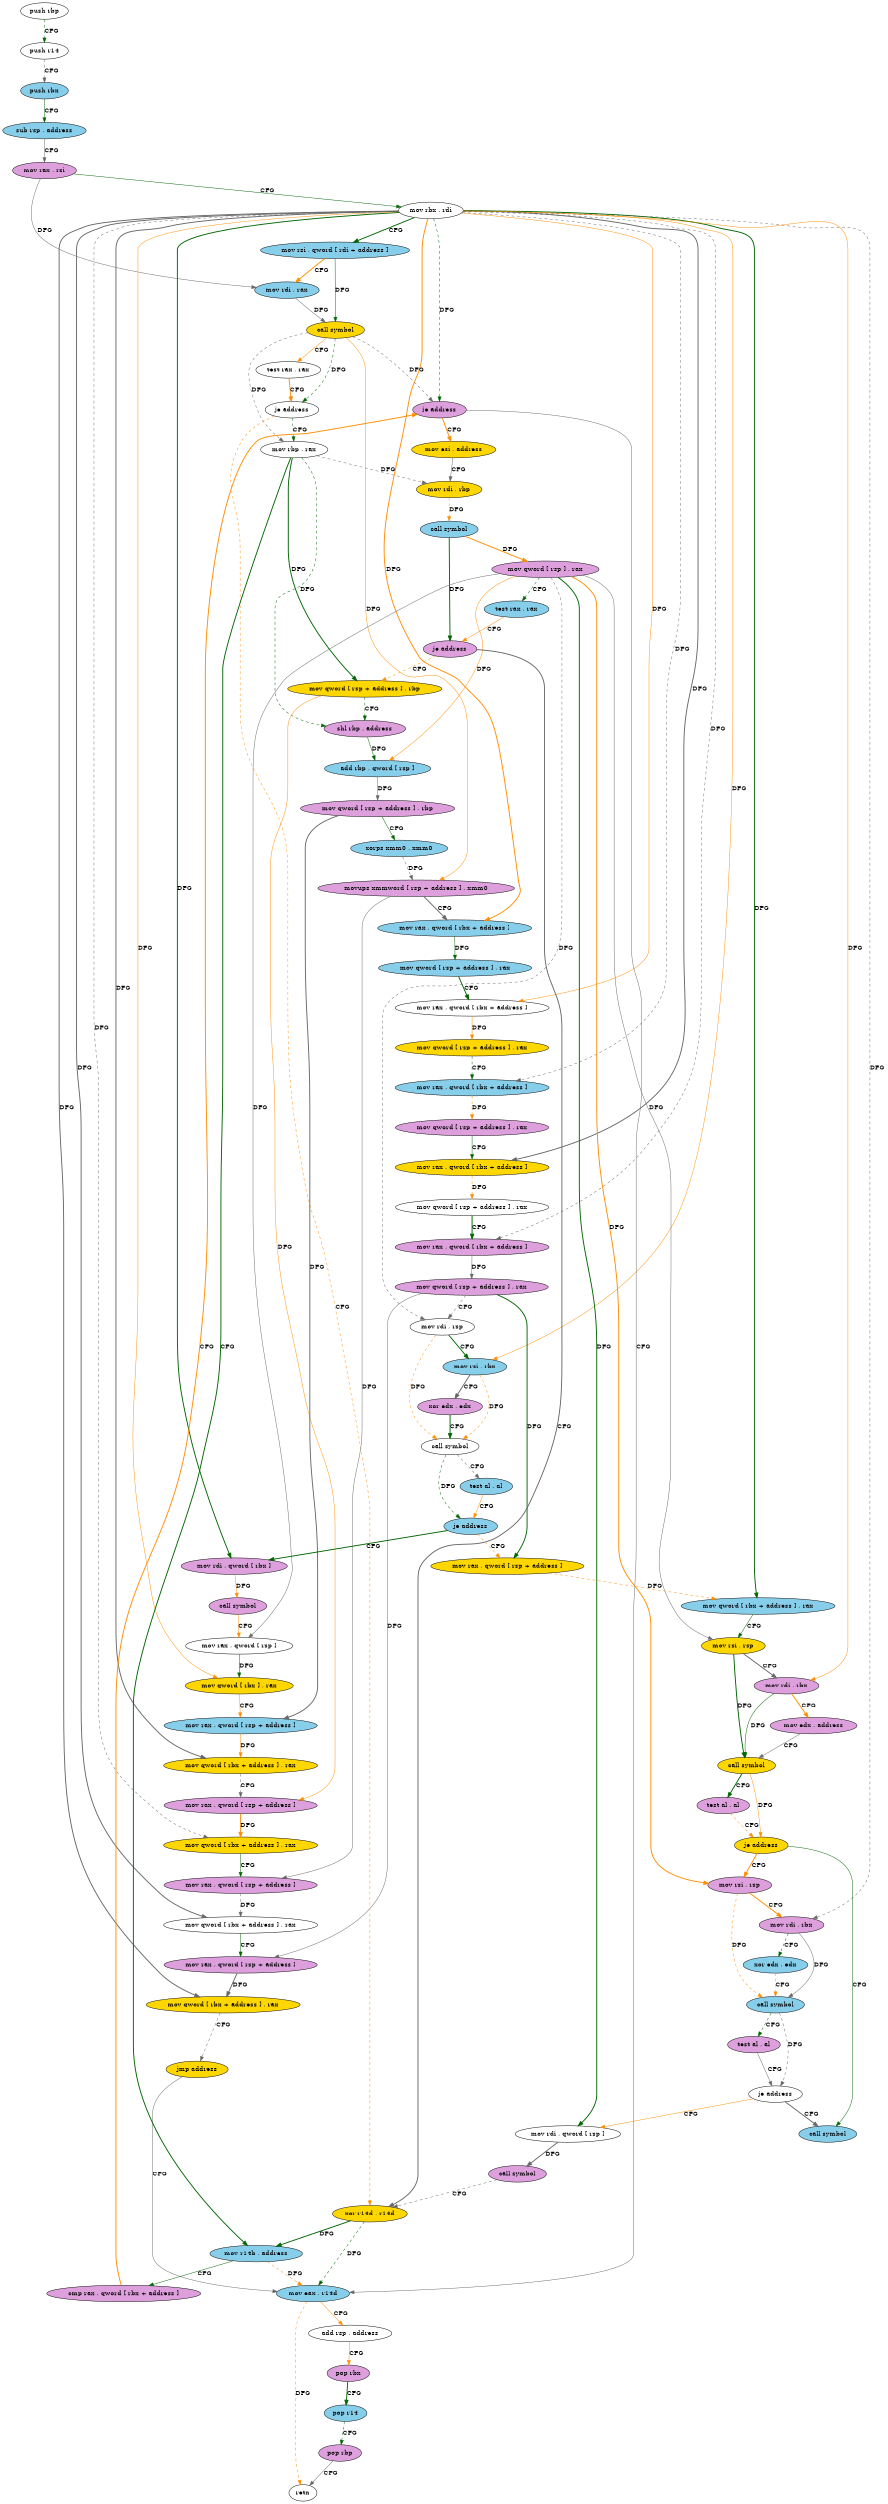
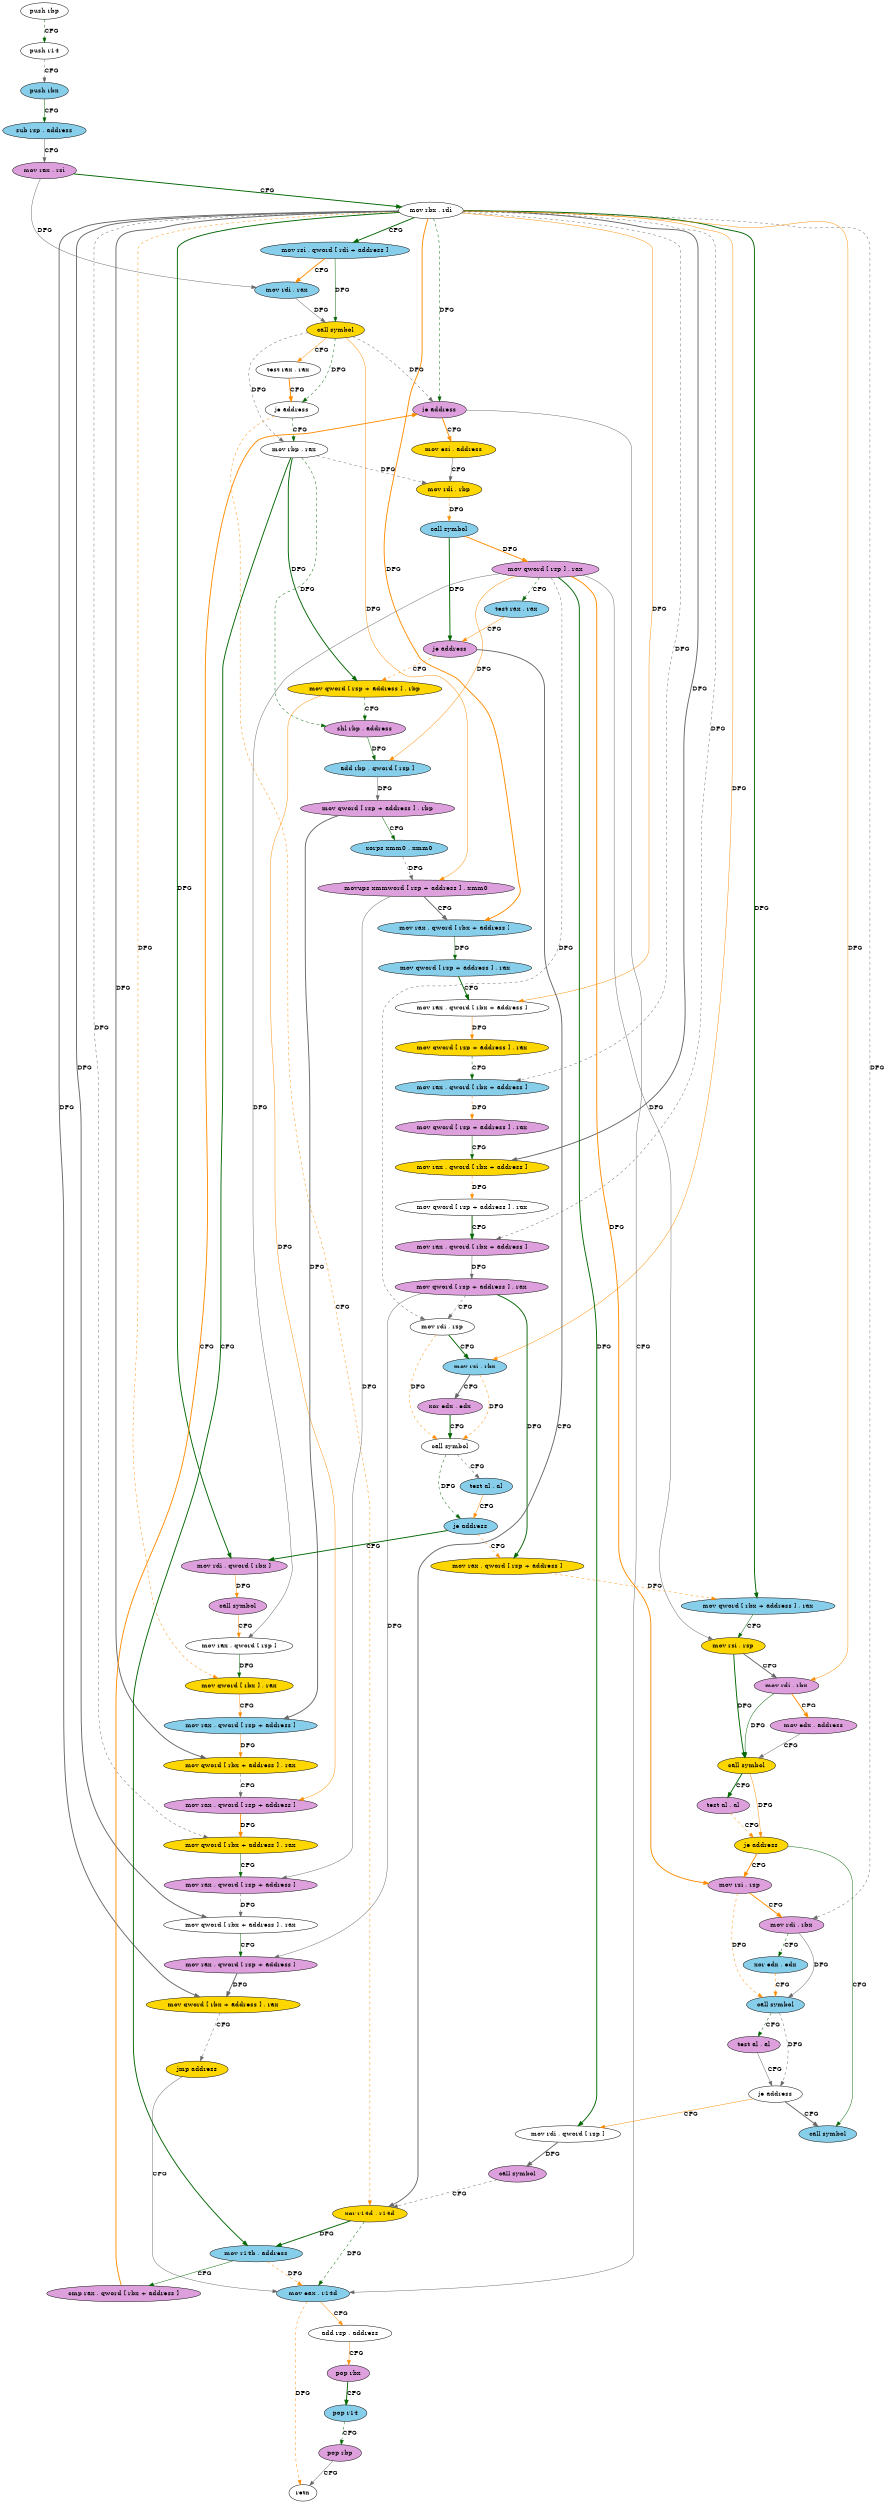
edge "mov rax , rsi" -> "mov rbx , rdi": style solid -> bold
edge "mov rbx , rdi" -> "mov qword [ rbx ] , rax": style solid -> dashed
